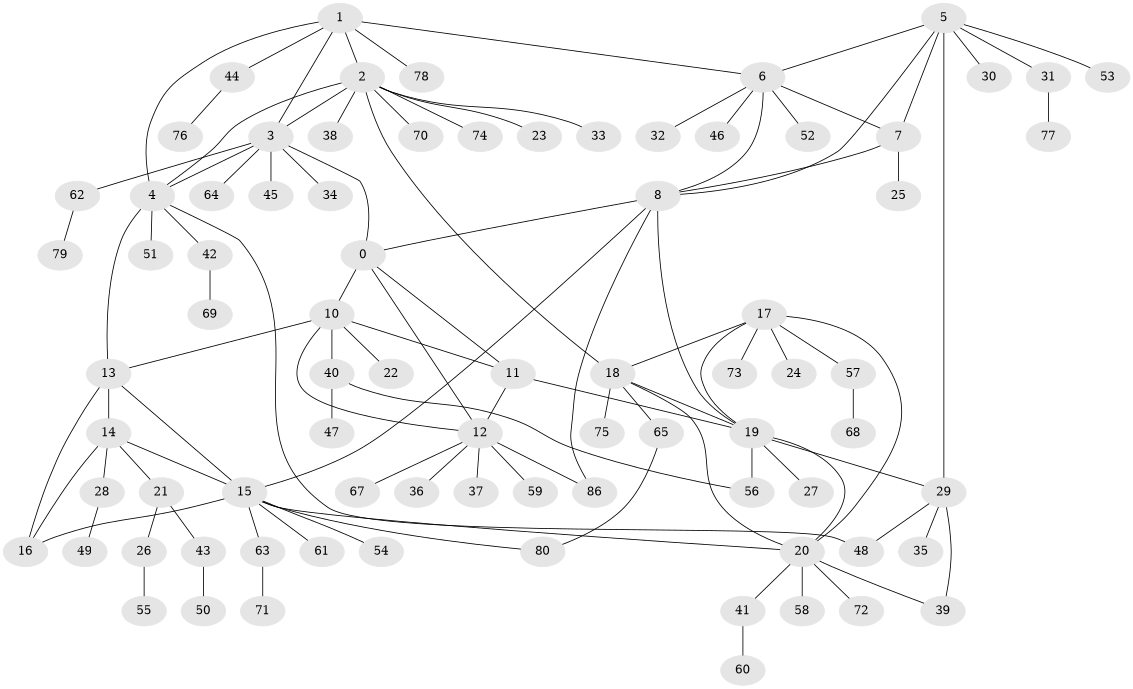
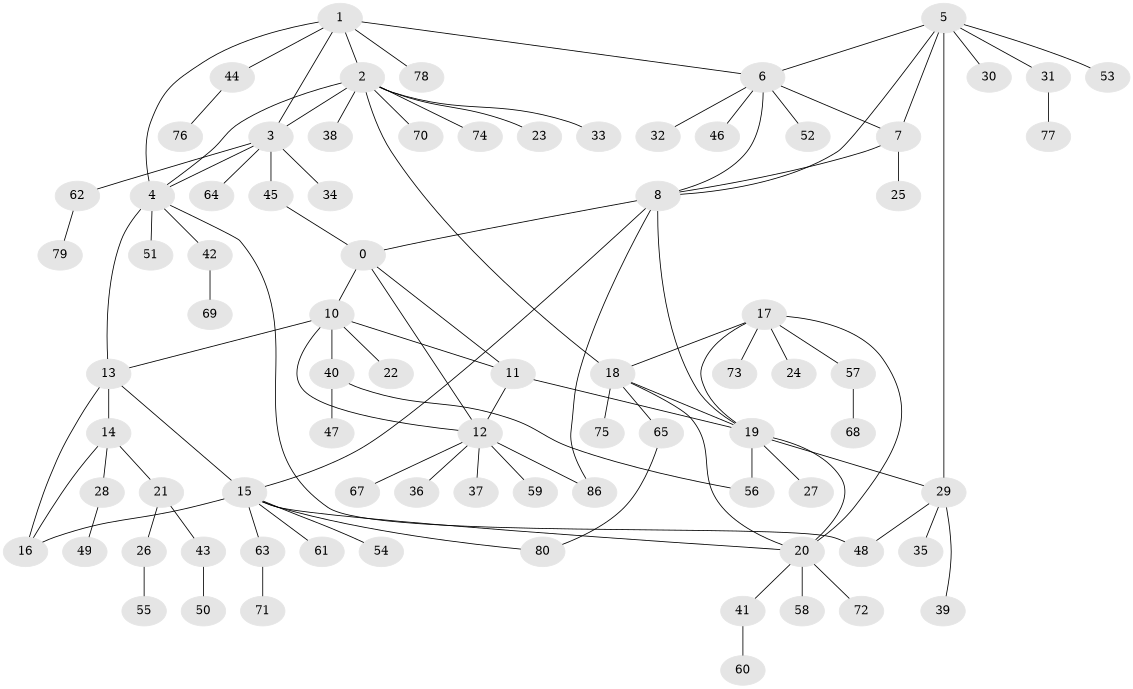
edge "3" -- "0": now "45" -- "0"
edge "14" -- "15": removed
edge "20" -- "39": removed
